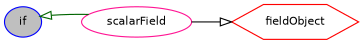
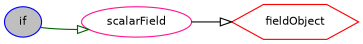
edge "scalarField" -> "if": reversed
